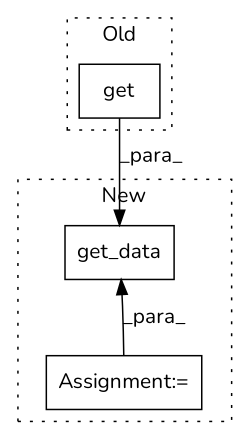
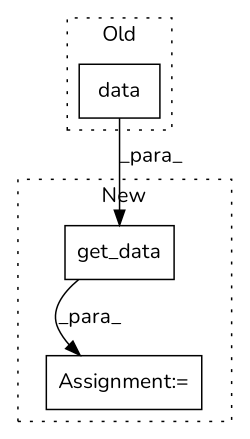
node "get": label "get" -> "data"
edge "Assignment:=" -> "get_data": reversed
